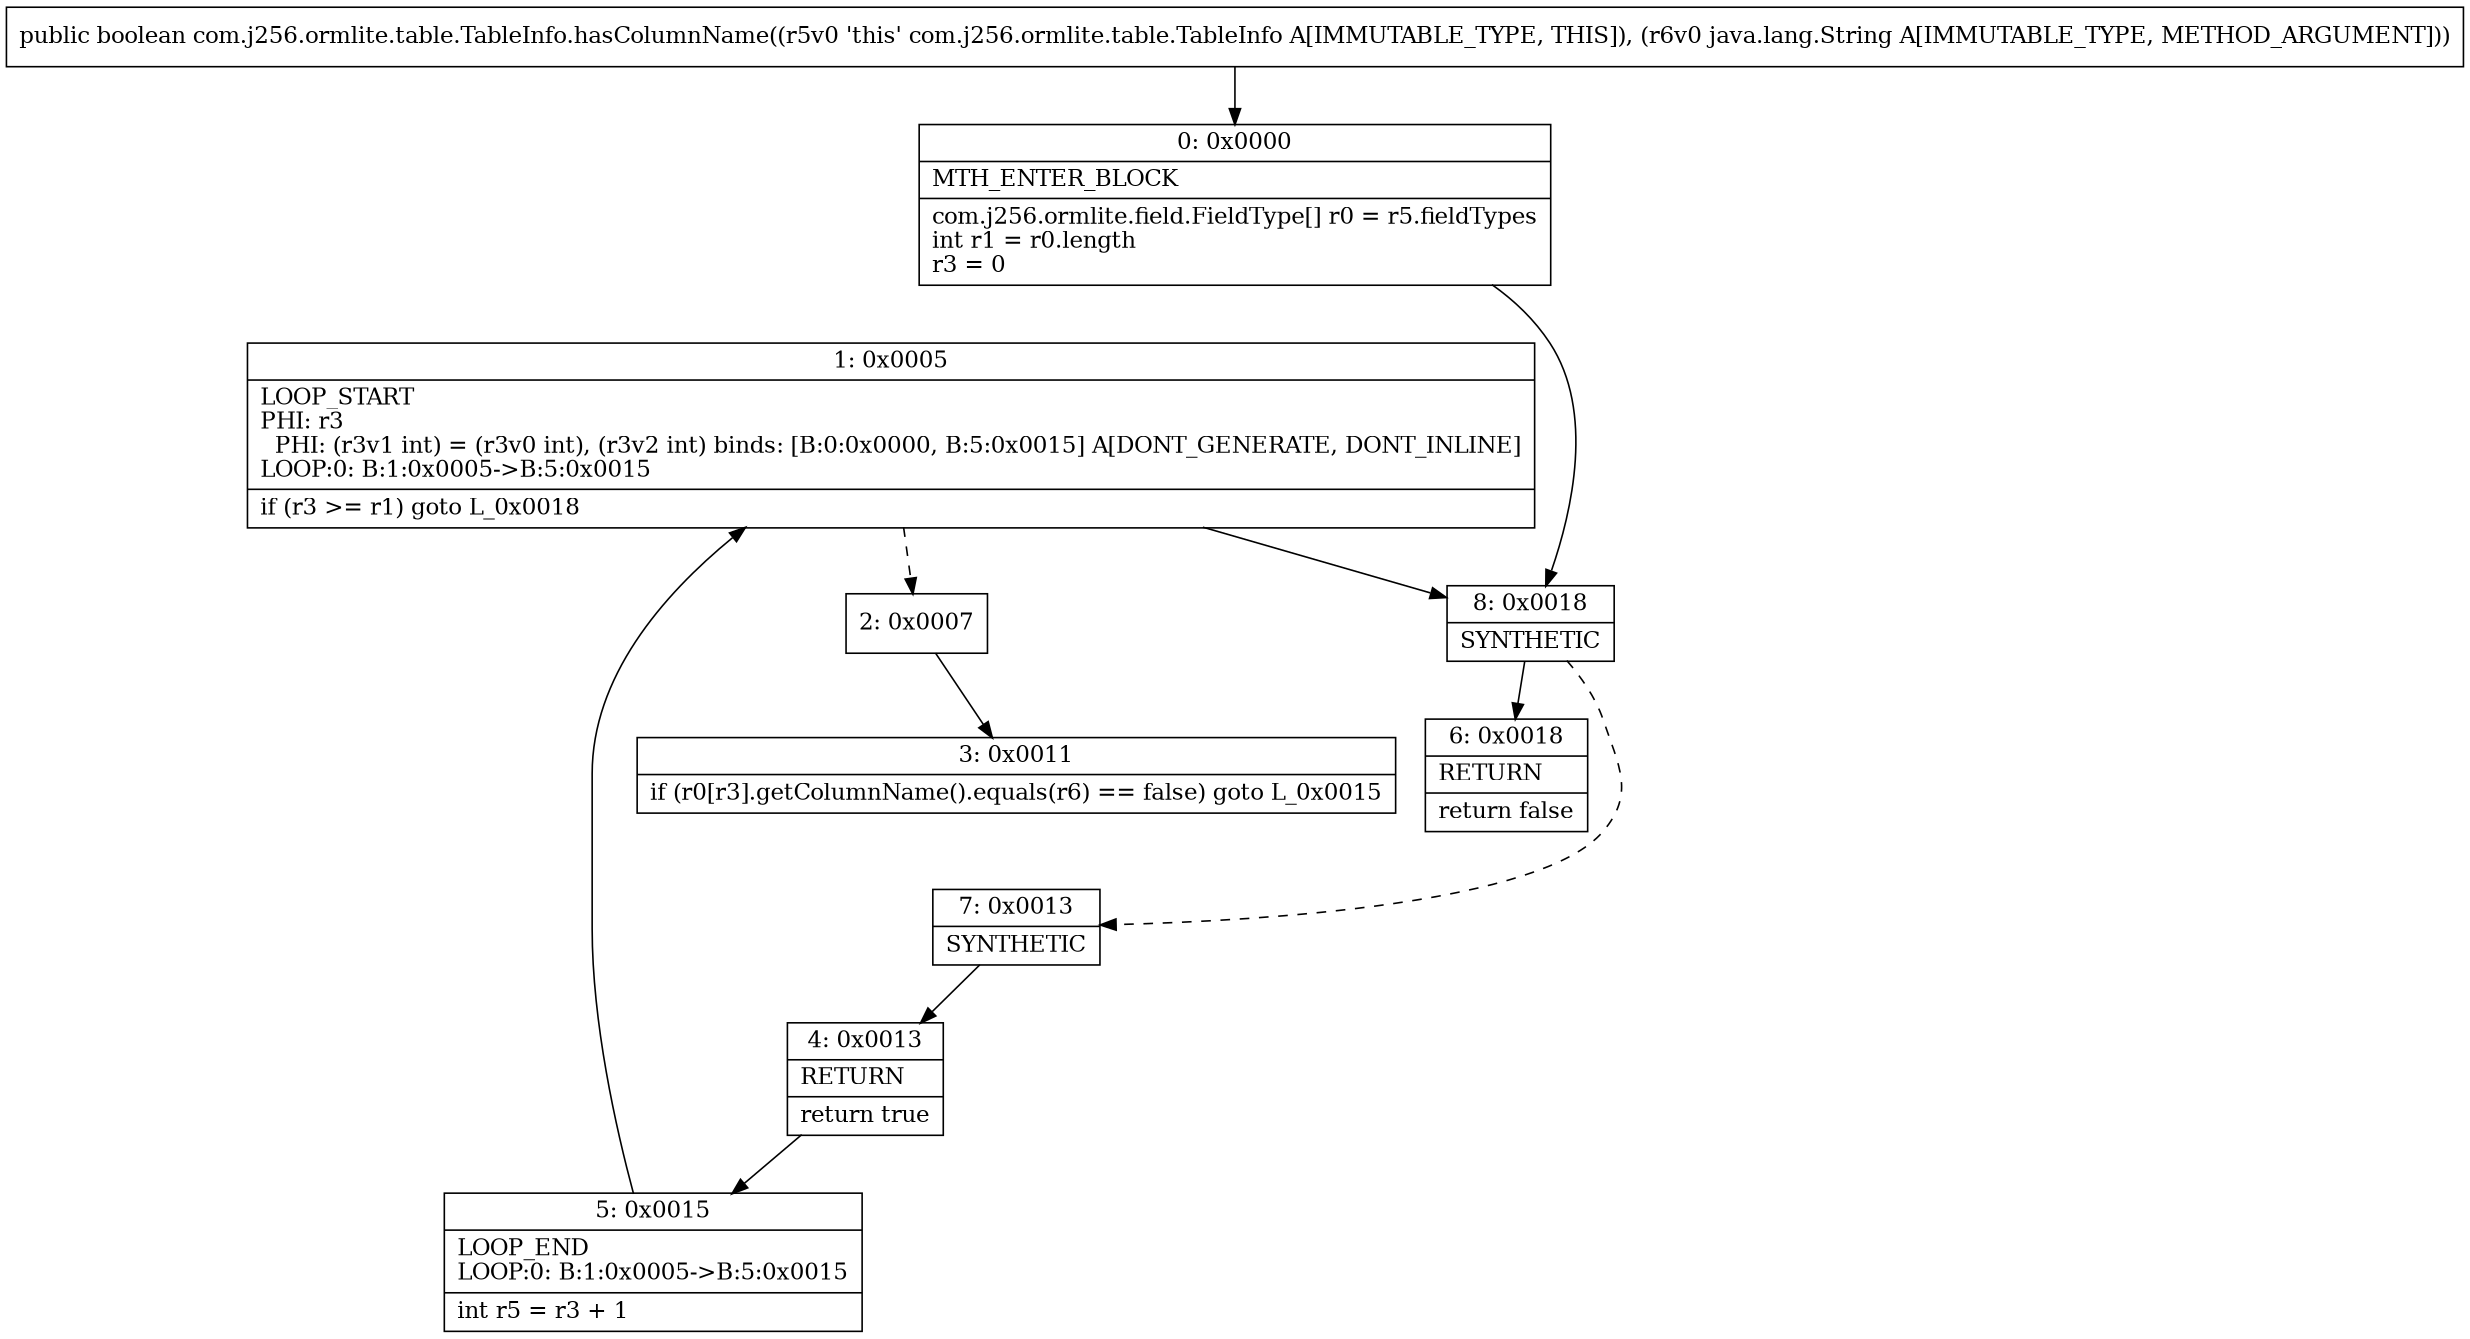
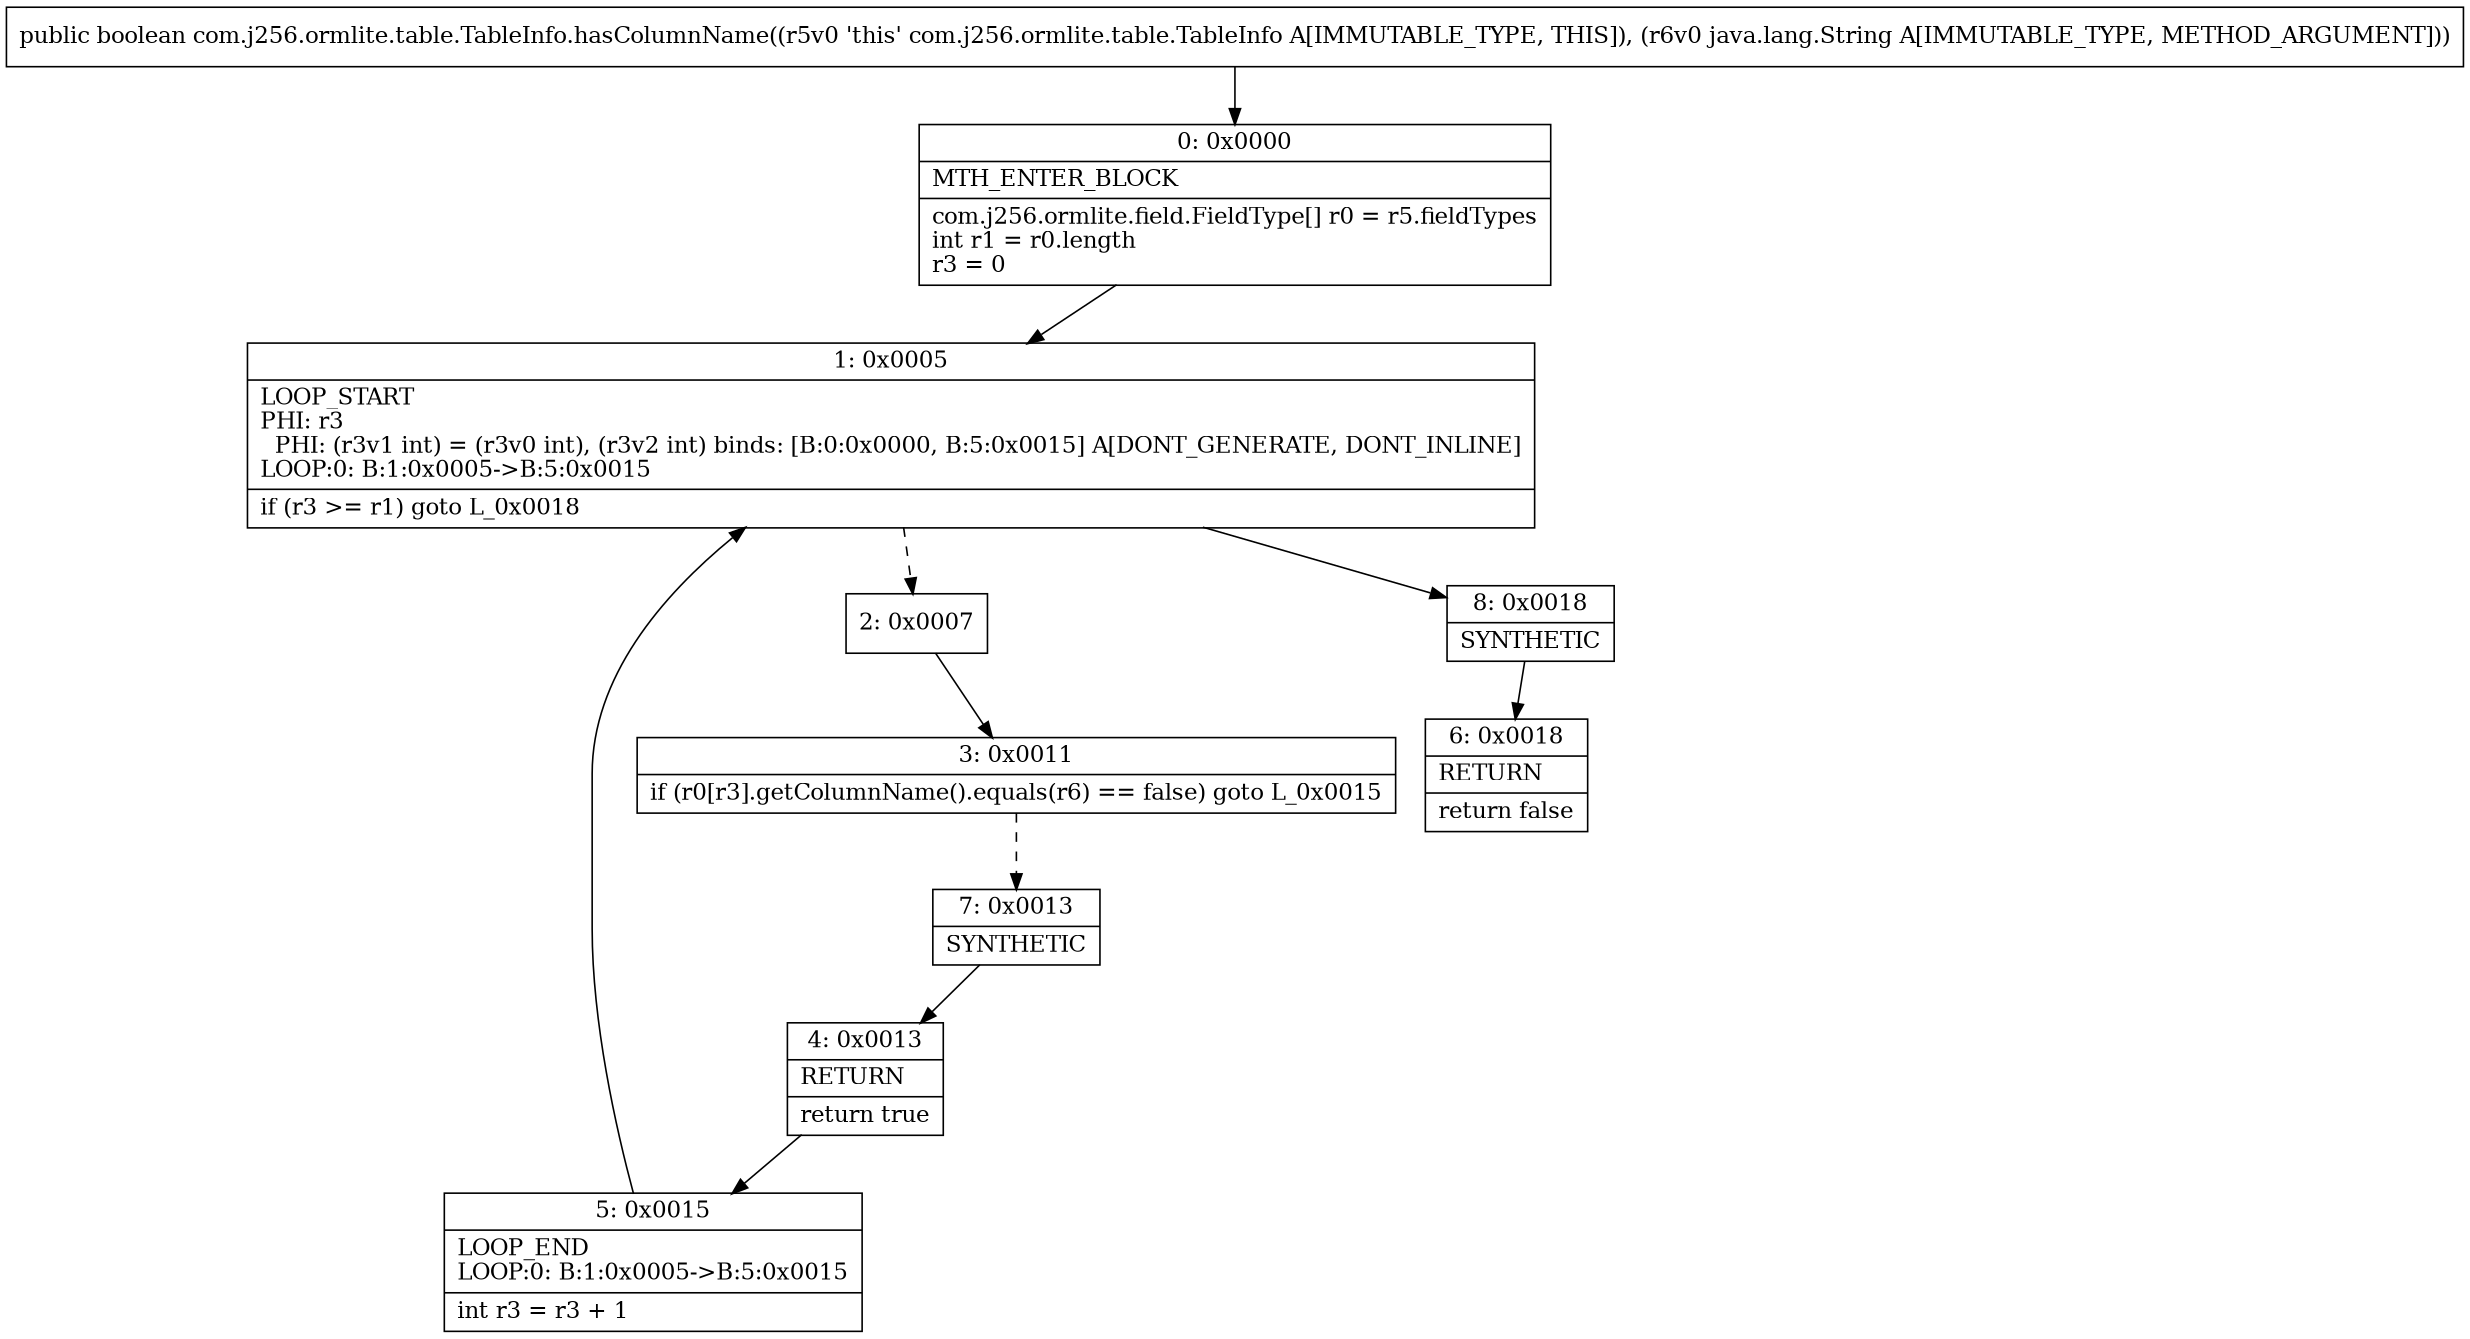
edge "0: 0x0000" -> "8: 0x0018": now "0: 0x0000" -> "1: 0x0005"
edge "8: 0x0018" -> "7: 0x0013": now "3: 0x0011" -> "7: 0x0013"
node "5: 0x0015": text "int r5 = r3 + 1" -> "int r3 = r3 + 1"
